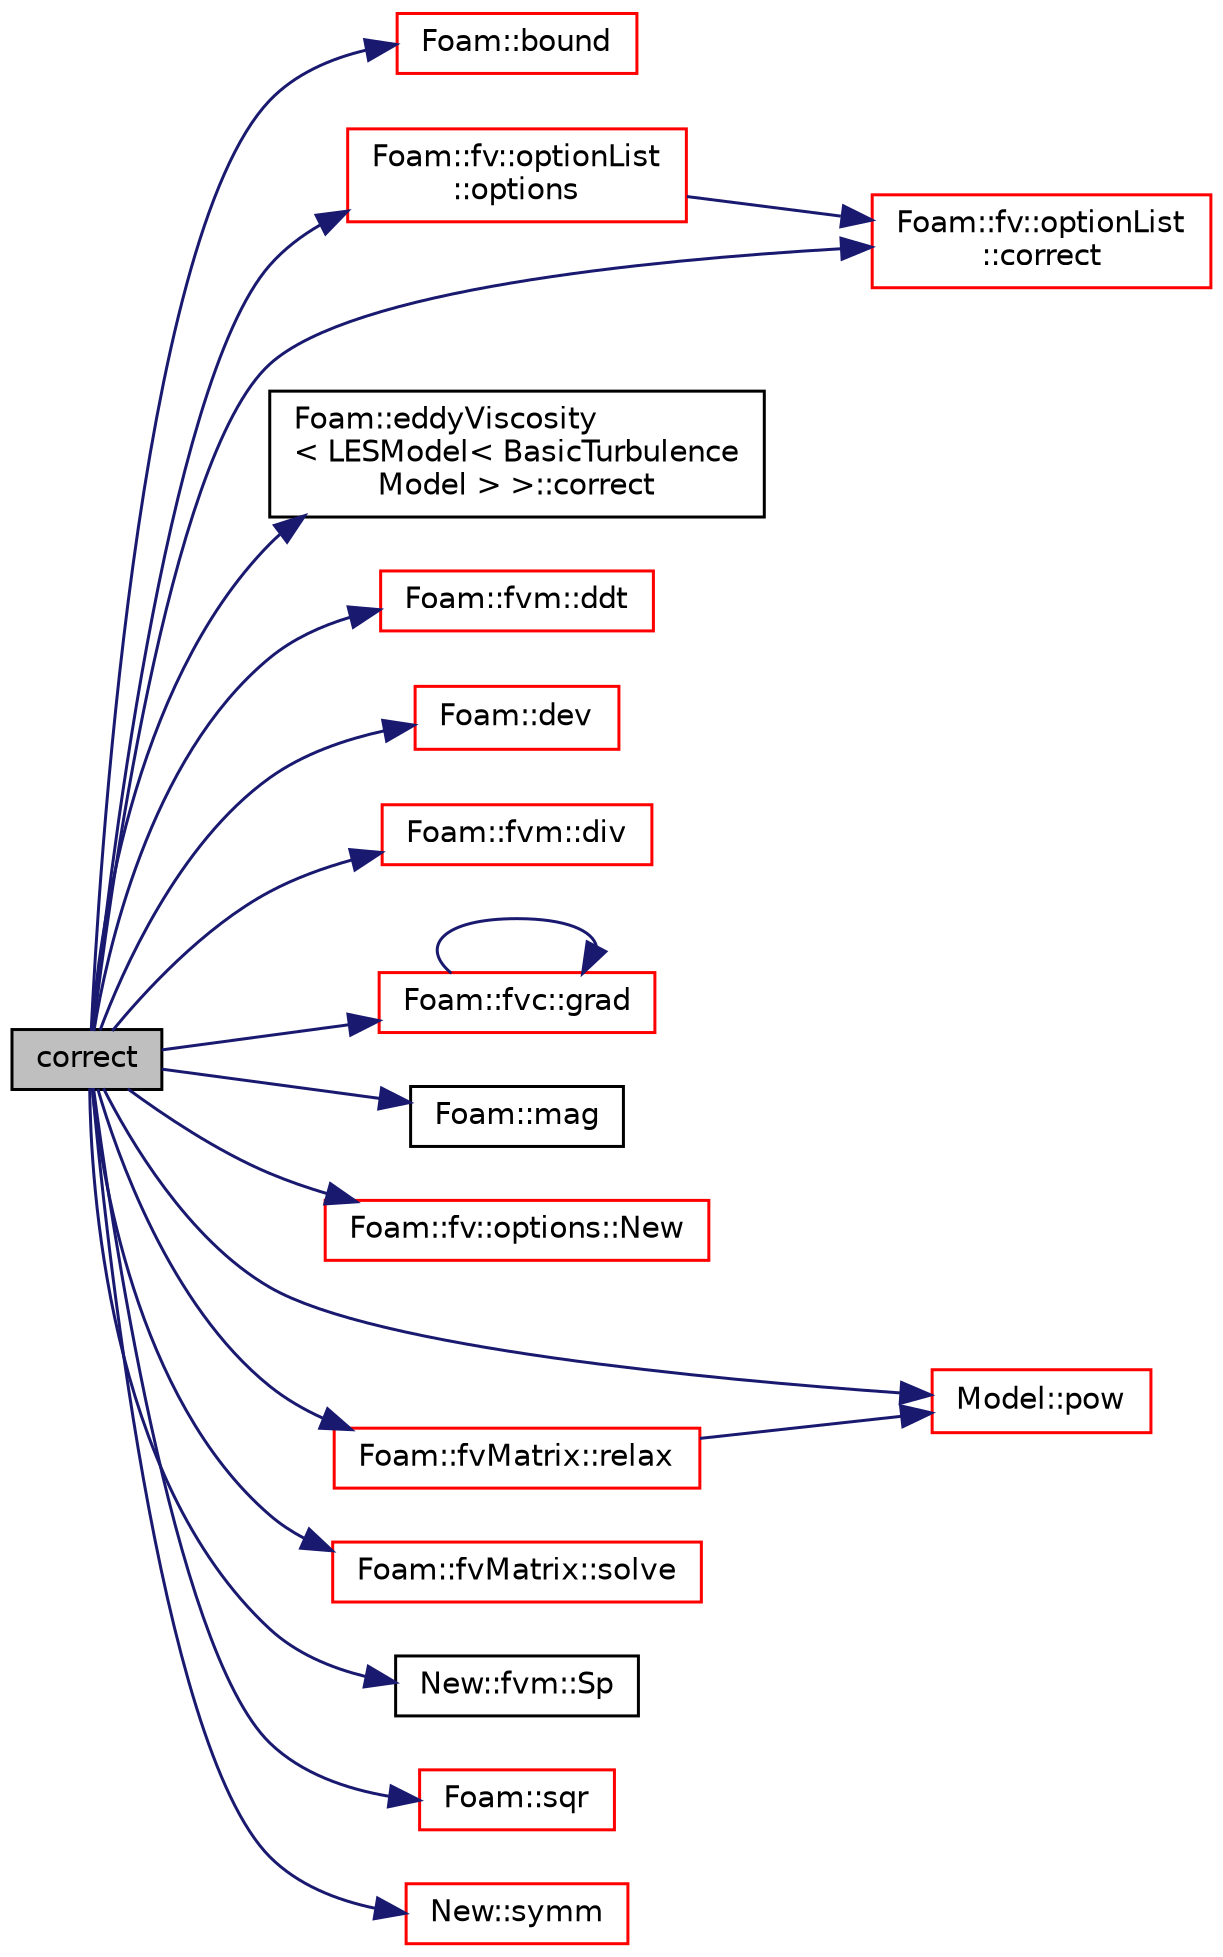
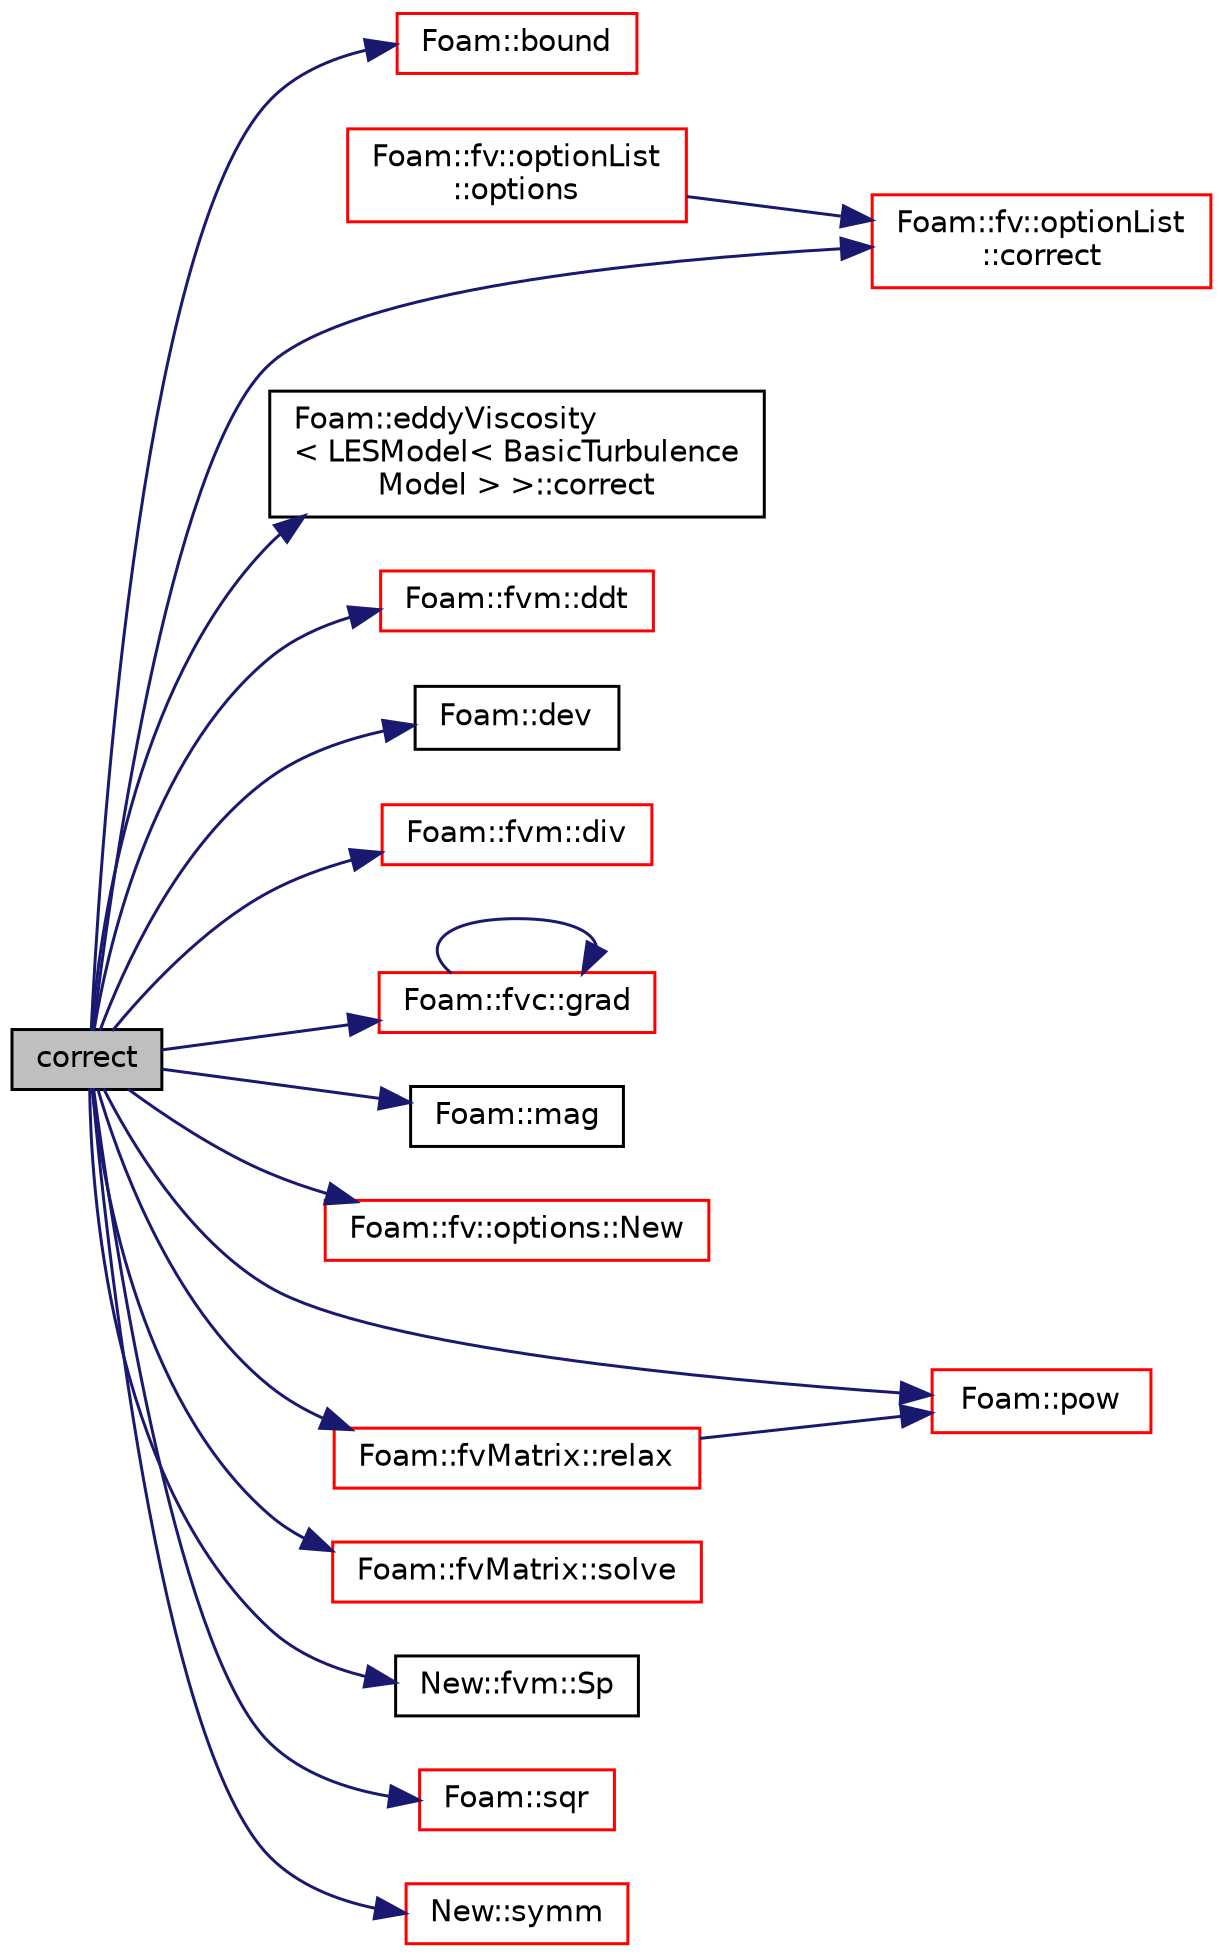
edge "correct" -> "Foam::fv::optionList ::options": removed
node "Foam::dev": color red -> black
node "Model::pow": label "Model::pow" -> "Foam::pow"
